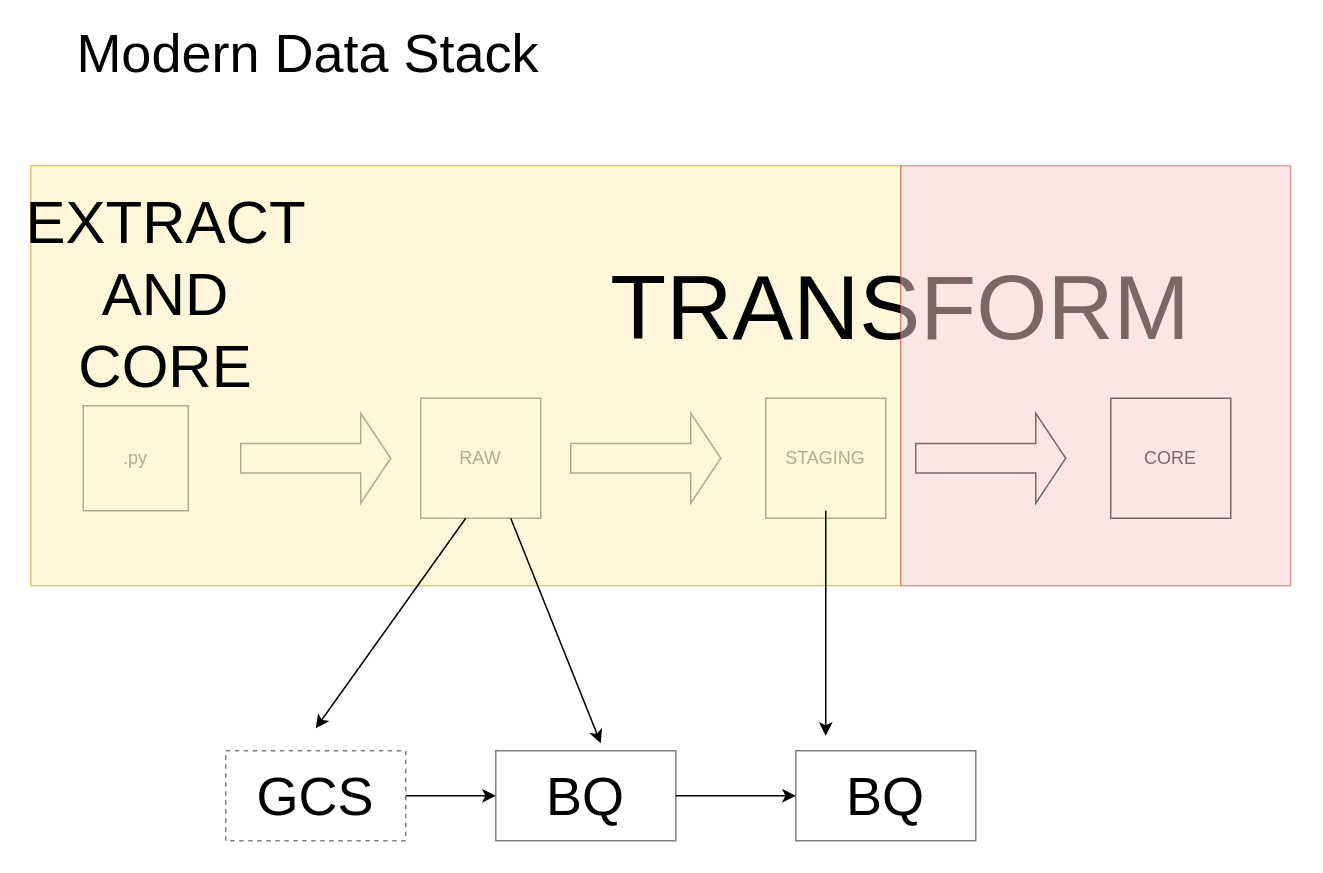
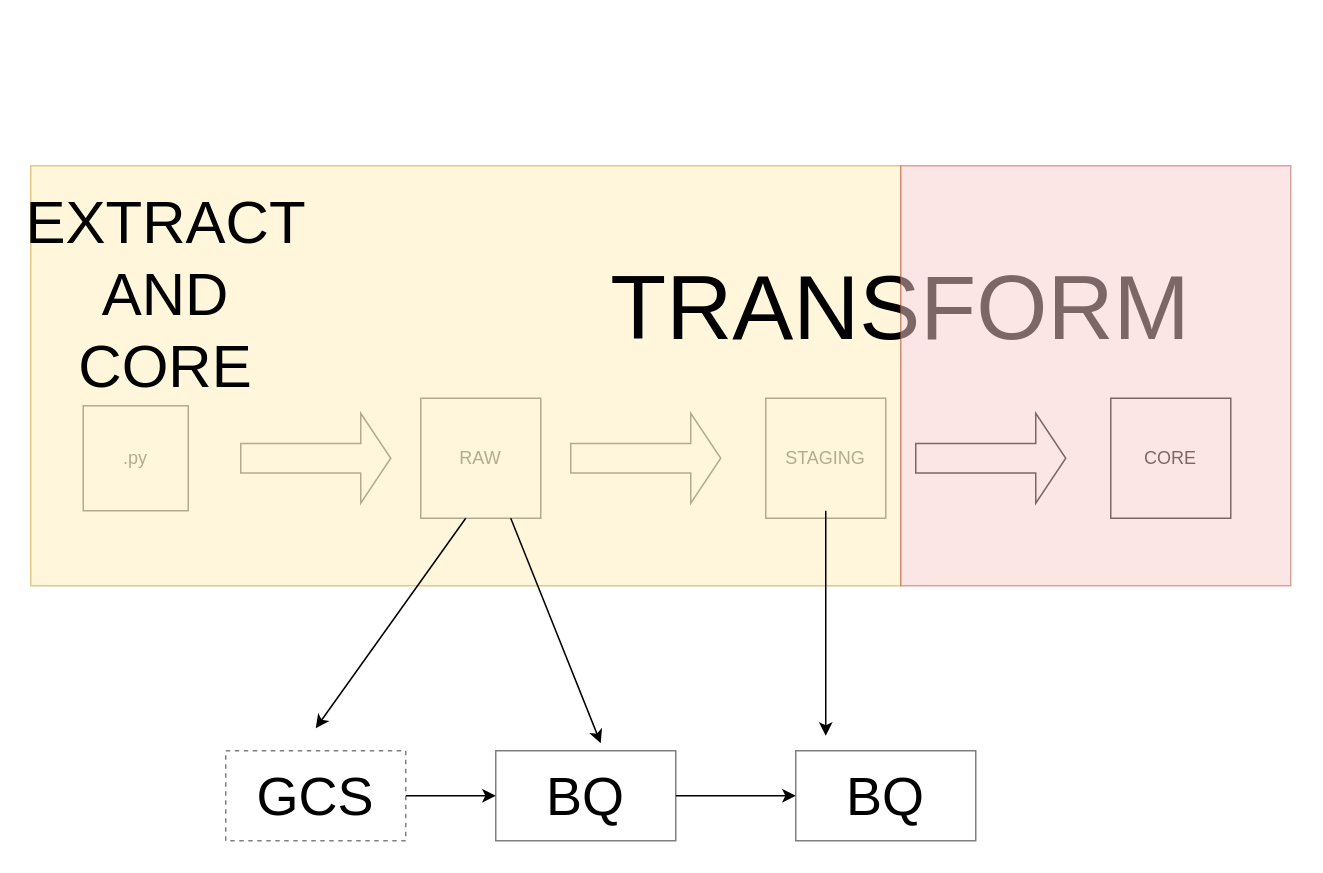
node "Modern Data Stack": removed
